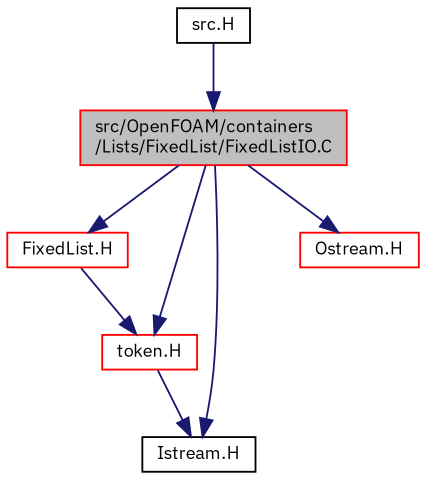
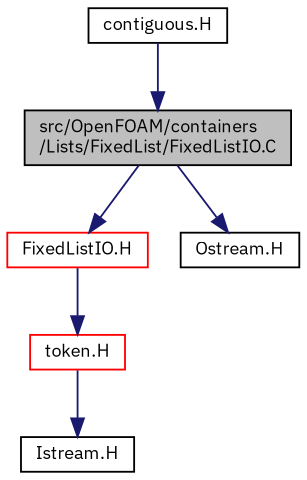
node "src.H": label "src.H" -> "contiguous.H"
node "src/OpenFOAM/containers /Lists/FixedList/FixedListIO.C": color red -> black
edge "src/OpenFOAM/containers /Lists/FixedList/FixedListIO.C" -> "token.H": removed
node "FixedList.H": label "FixedList.H" -> "FixedListIO.H"
node "Ostream.H": color red -> black
edge "src/OpenFOAM/containers /Lists/FixedList/FixedListIO.C" -> "Istream.H": removed
